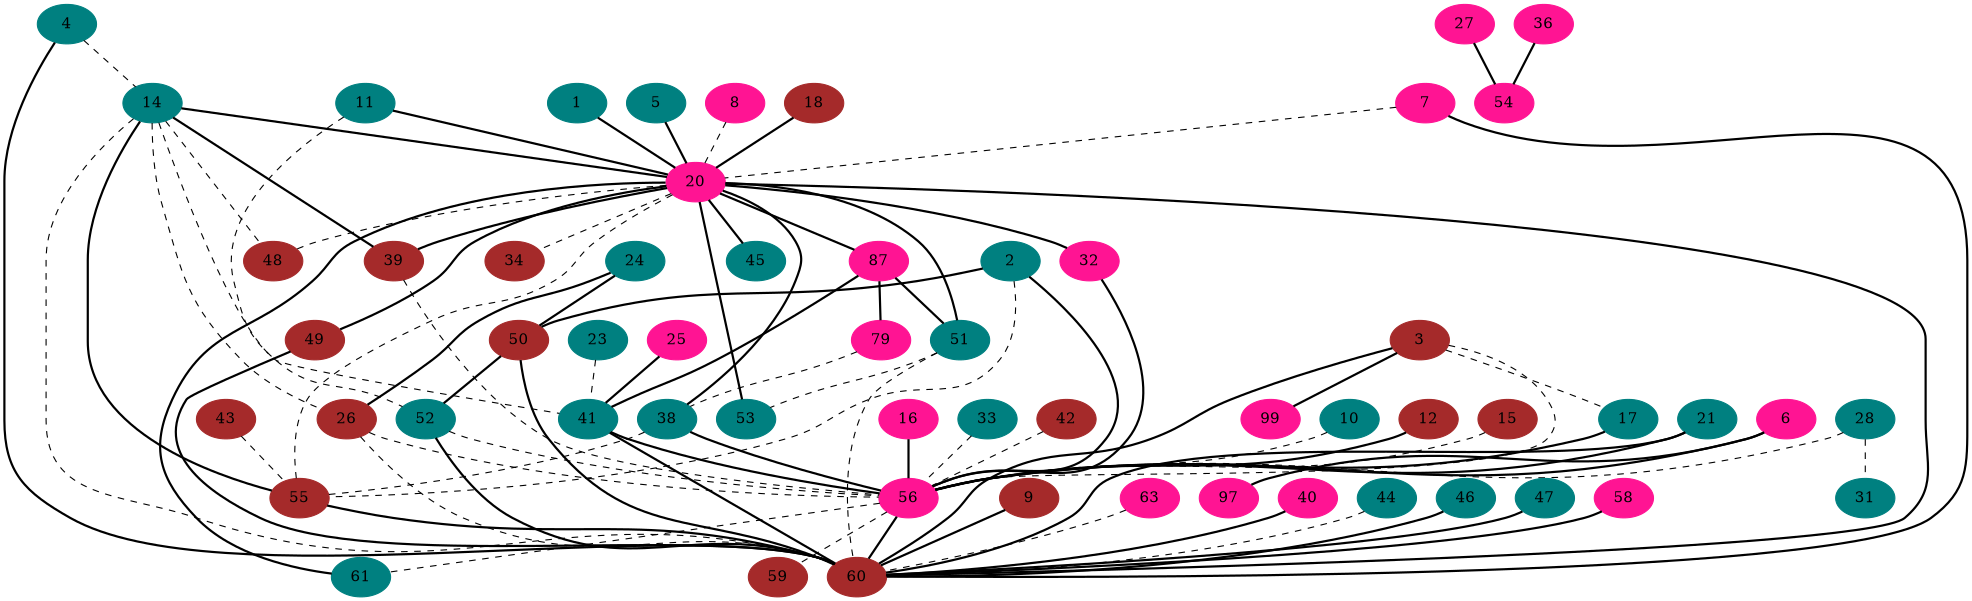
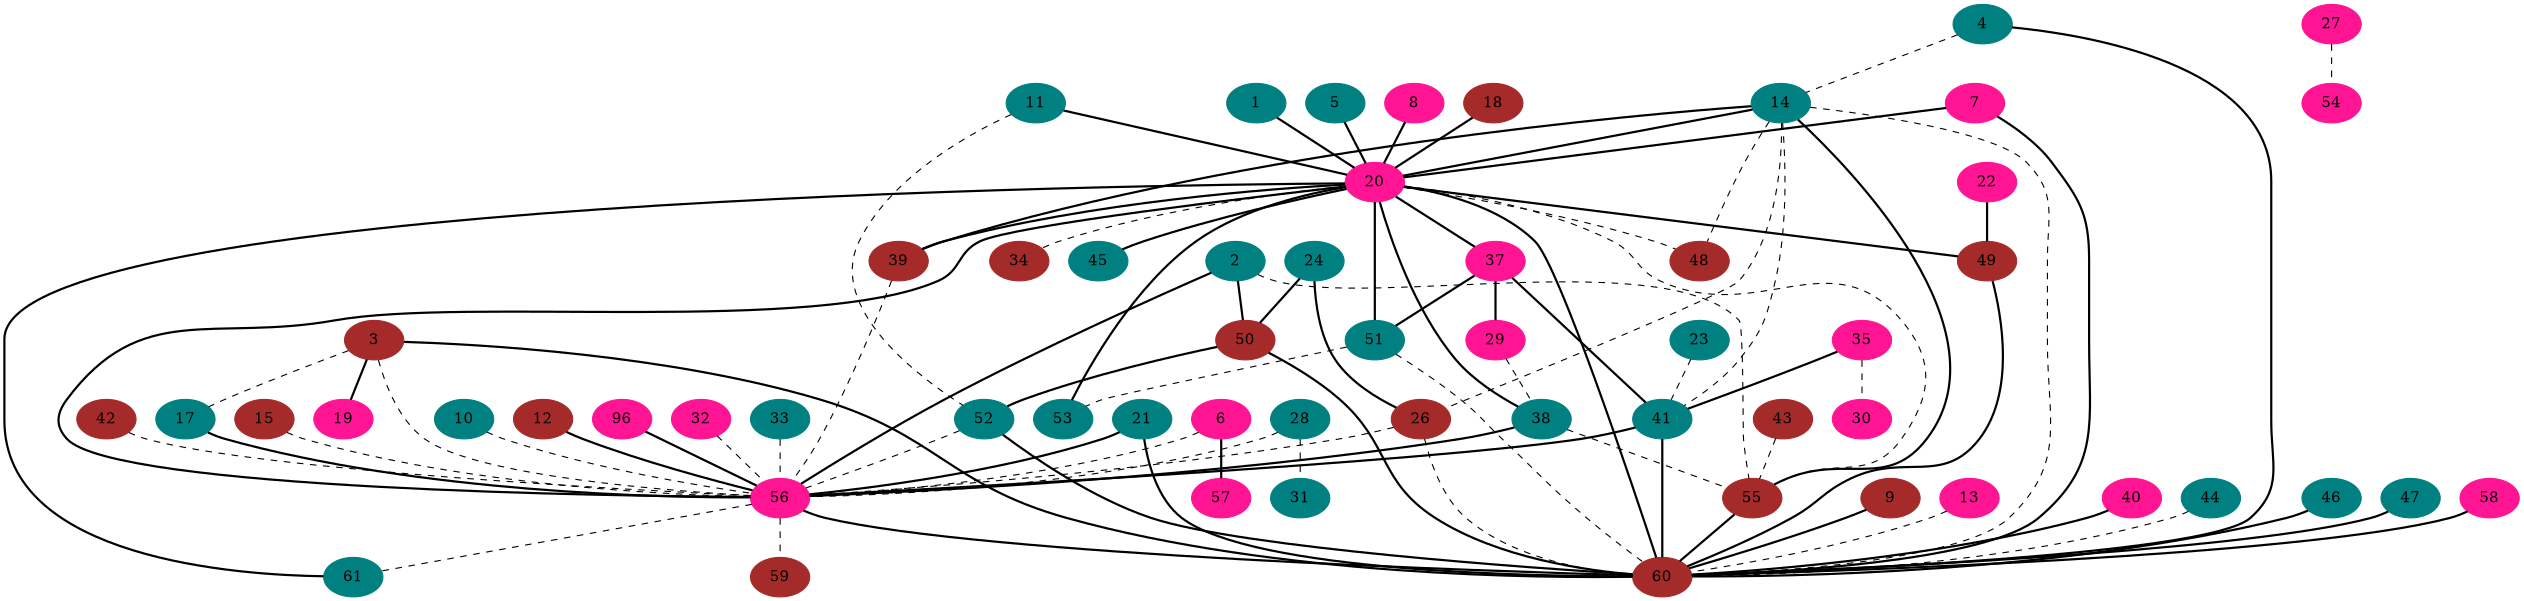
node "36": removed
edge "27" -- "54": style bold -> dashed
edge "8" -- "20": style dashed -> bold
edge "7" -- "20": style dashed -> bold
node "22": added
edge "20" -- "32": now "20" -- "56"
node "87": label "87" -> "37"
node "25": label "25" -> "35"
node "79": label "79" -> "29"
node "16": label "16" -> "96"
node "99": label "99" -> "19"
node "30": added
edge "32" -- "56": style bold -> dashed
edge "6" -- "56": style bold -> dashed
node "63": label "63" -> "13"
node "97": label "97" -> "57"
